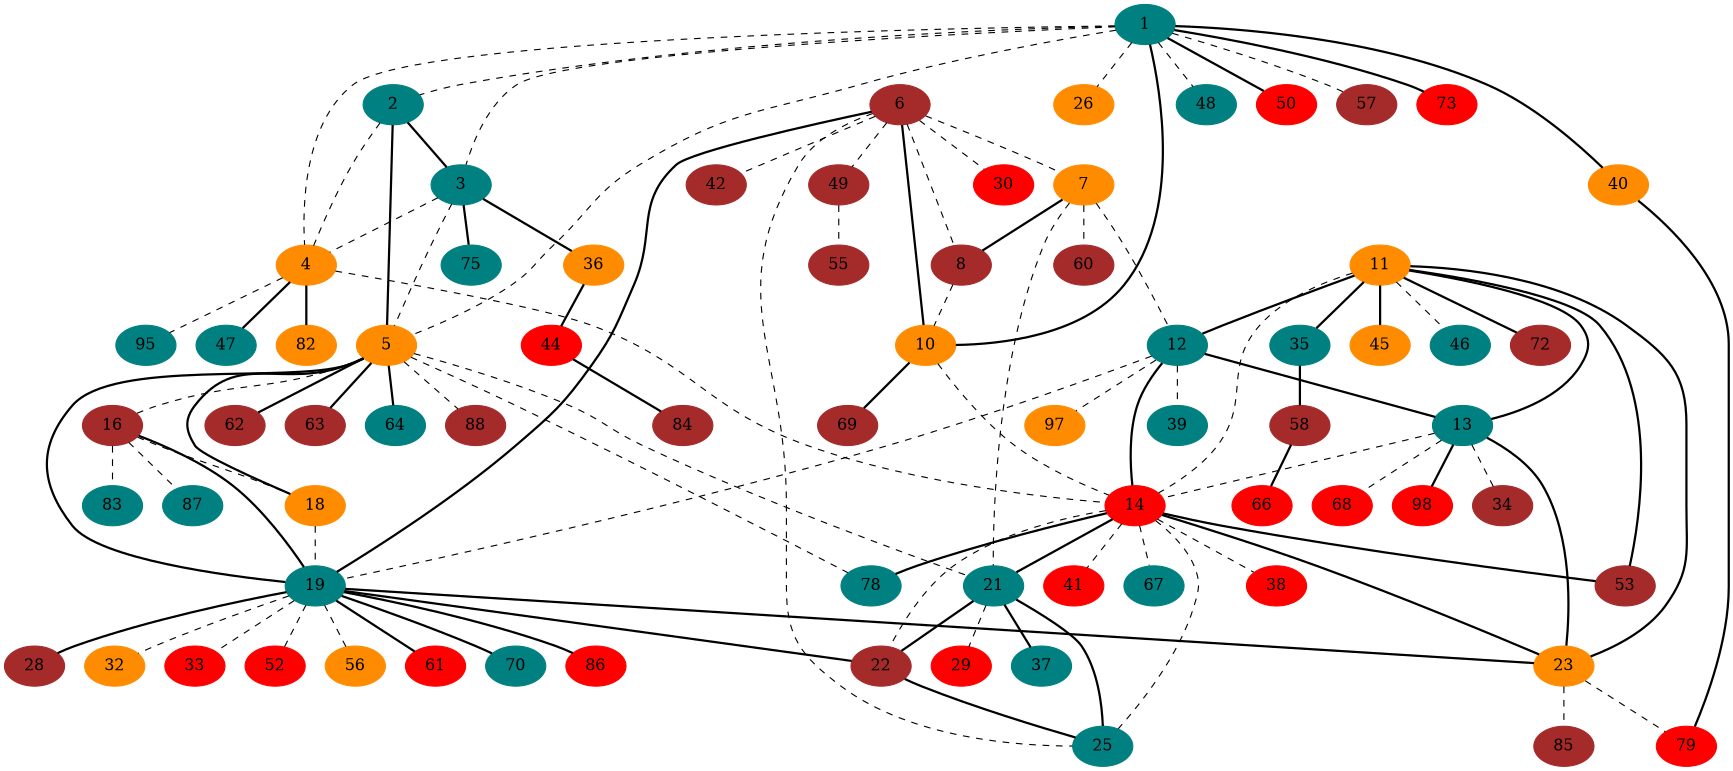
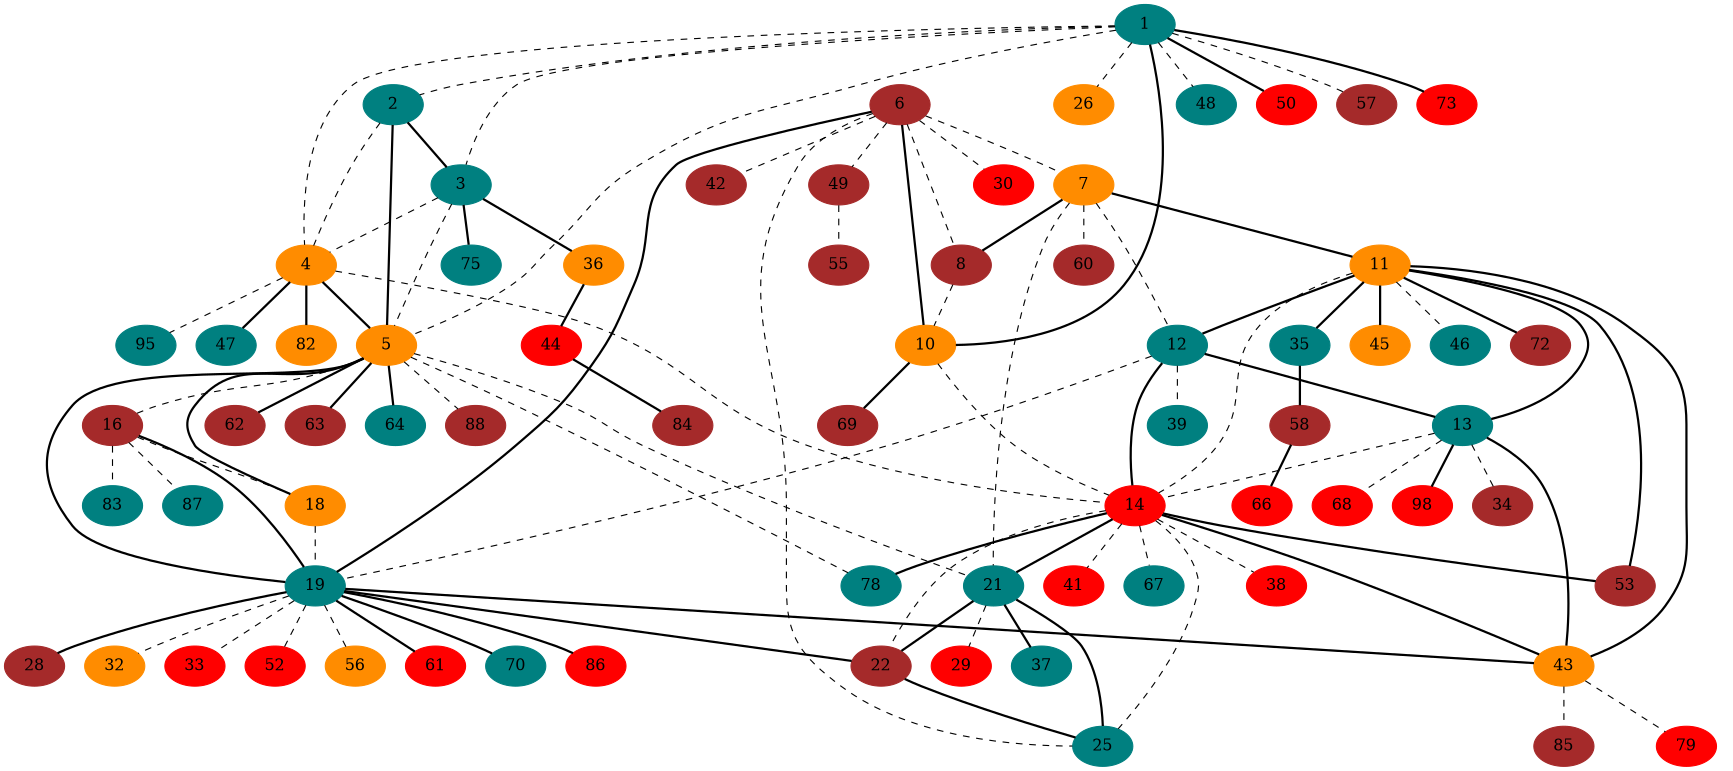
node "40": removed
edge "7" -- "11": added
edge "4" -- "5": added
node "97": removed
node "23": label "23" -> "43"
